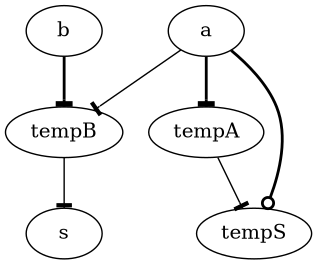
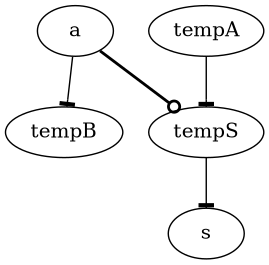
node "b": removed
edge "a" -> "tempA": removed
edge "tempB" -> "s": now "tempS" -> "s"
